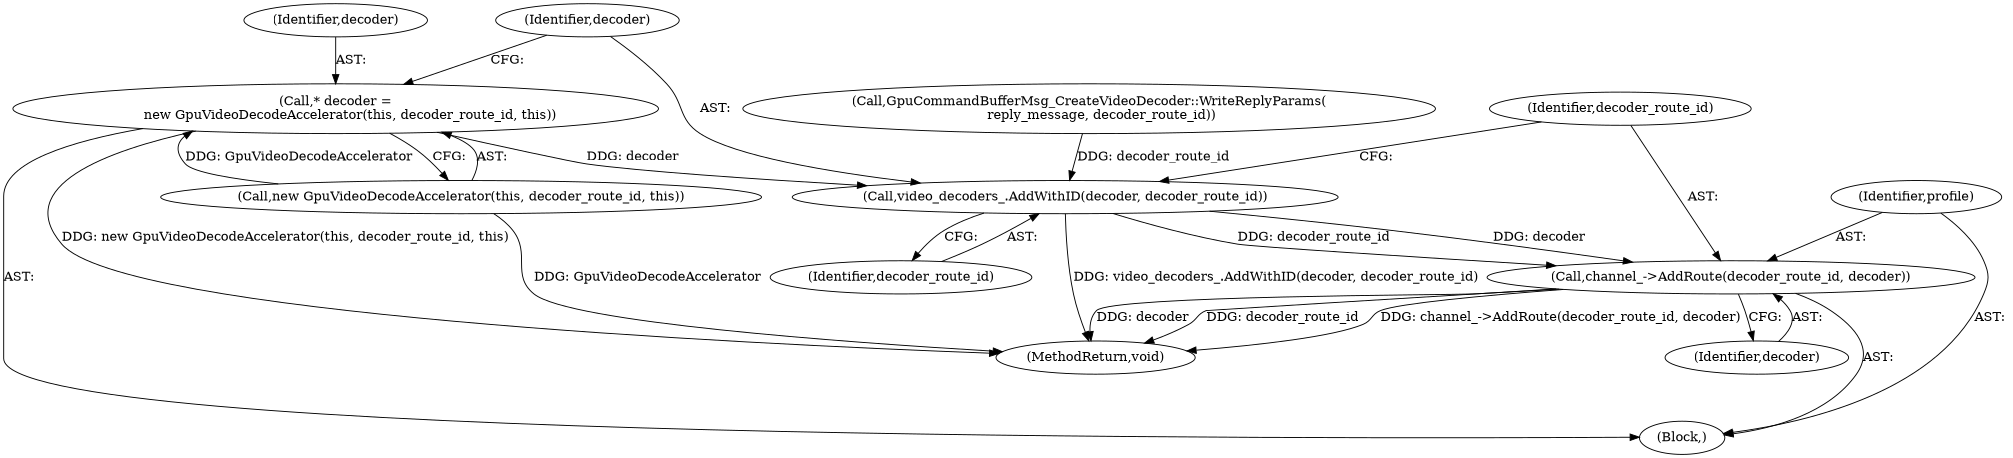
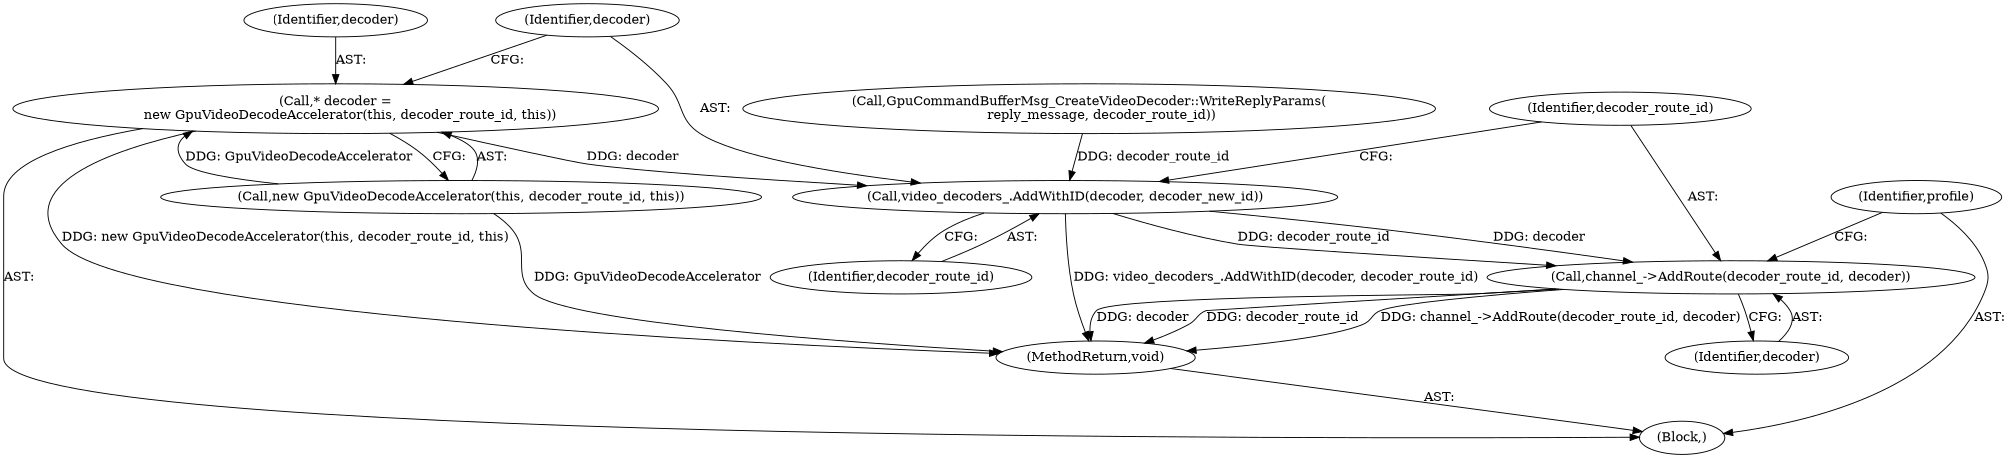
node "(Call,video_decoders_.AddWithID(decoder, decoder_route_id))": label "(Call,video_decoders_.AddWithID(decoder, decoder_route_id))" -> "(Call,video_decoders_.AddWithID(decoder, decoder_new_id))"
edge "(Identifier,profile)" -> "(Call,channel_->AddRoute(decoder_route_id, decoder))": label "AST: " -> "CFG: "
edge "(Call,channel_->AddRoute(decoder_route_id, decoder))" -> "(Block,)": now "(MethodReturn,void)" -> "(Block,)"
